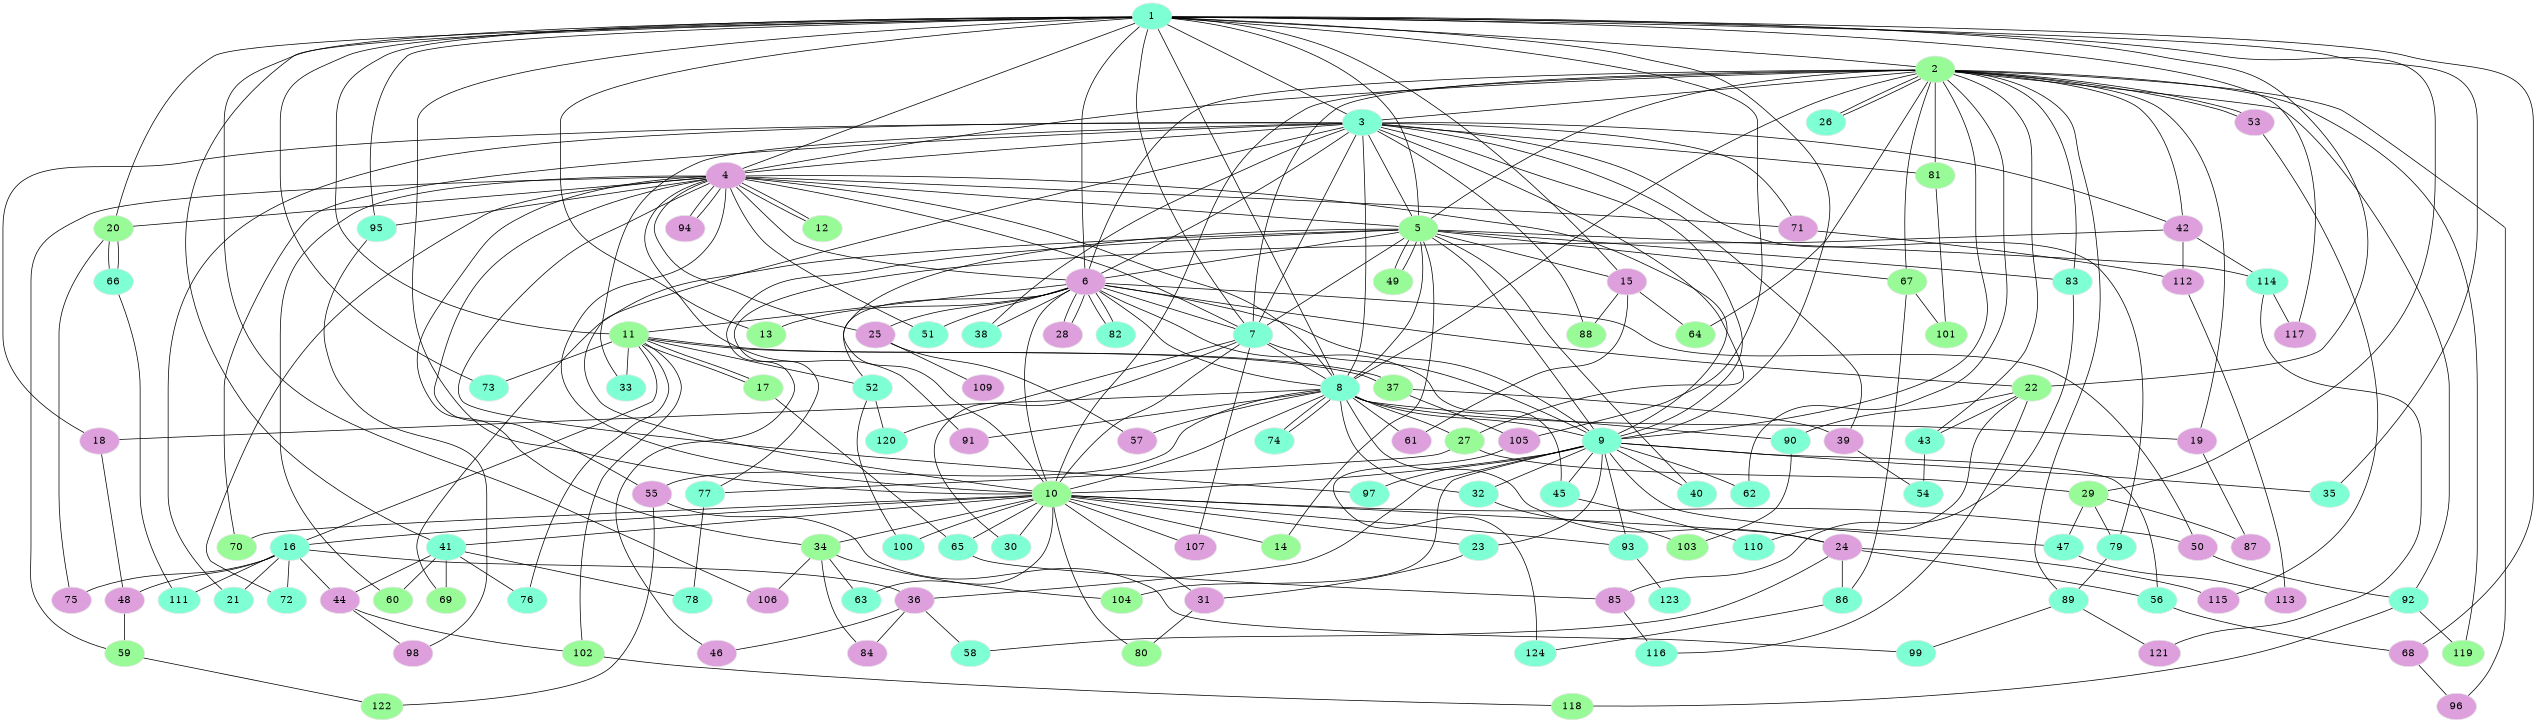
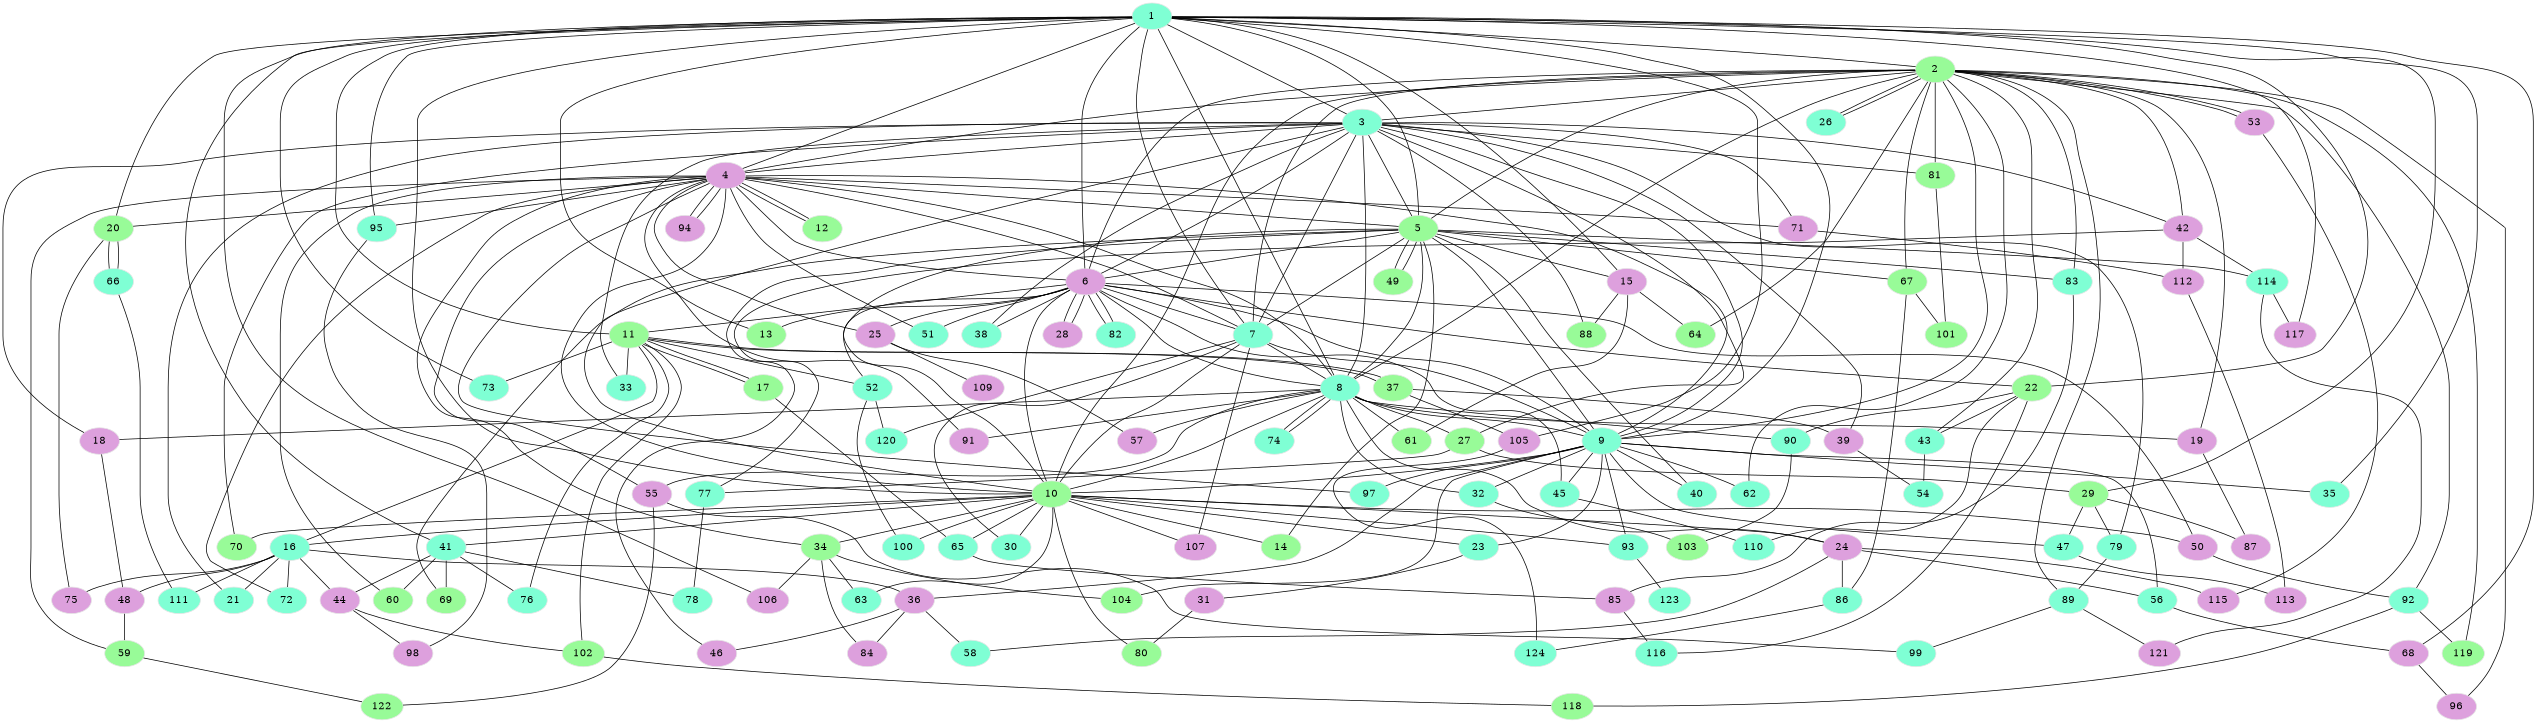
node "61": fillcolor plum -> palegreen
edge "10" -- "31": removed
